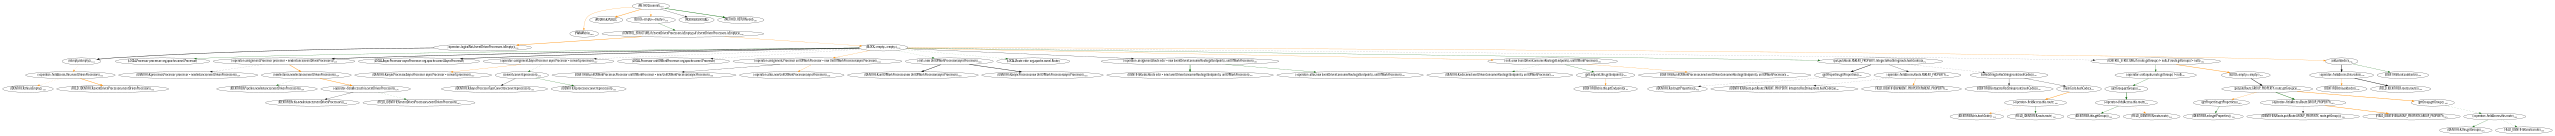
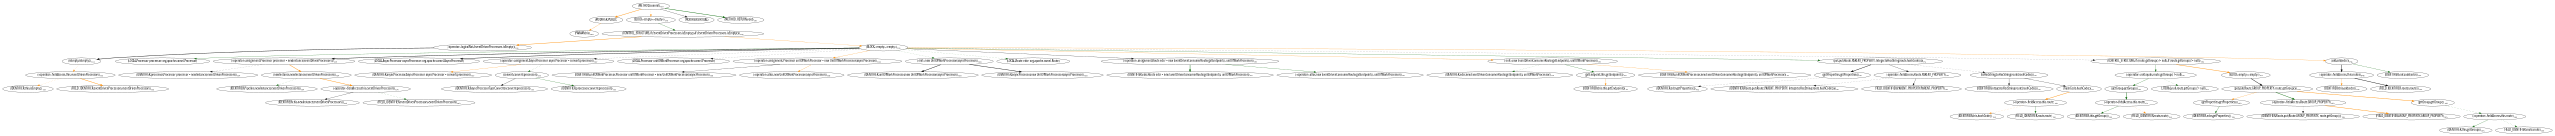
edge "(METHOD,commit)" -> "(PARAM,this)": now "(MODIFIER,PUBLIC)" -> "(PARAM,this)"
node "(<operator>.fieldAccess,this.routes)": text "146" -> "946"
edge "(<operator>.fieldAccess,Route.PARENT_PROPERTY)" -> "(FIELD_IDENTIFIER,PARENT_PROPERTY,PARENT_PROPERTY)": color darkorange -> black
node "(LITERAL,null,route.getGroup() != null)": added
